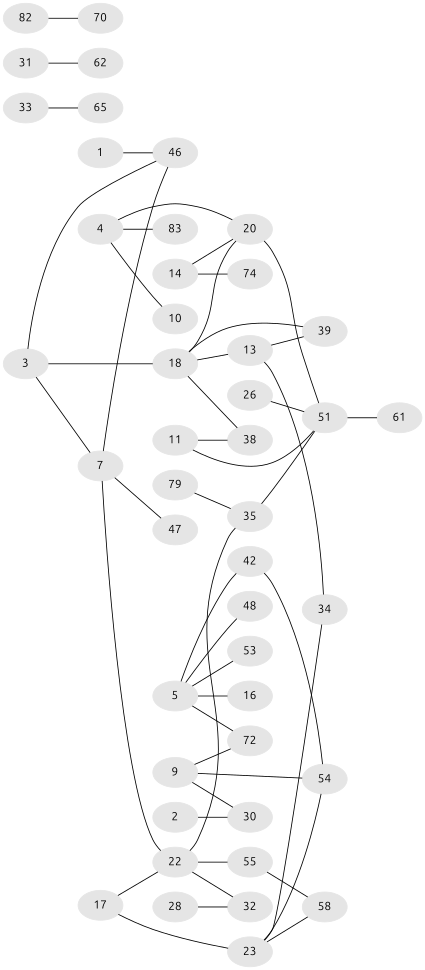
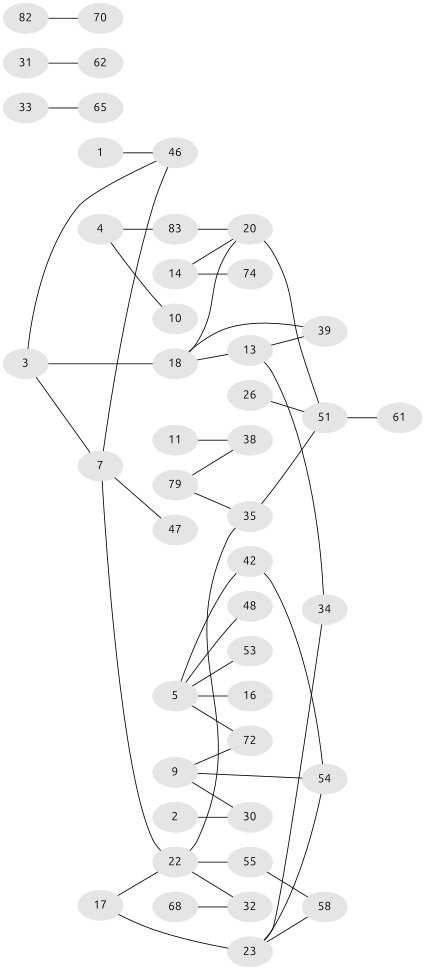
edge "4" -- "20": now "83" -- "20"
edge "18" -- "38": now "79" -- "38"
edge "51" -- "11": removed
node "28": label "28" -> "68"
